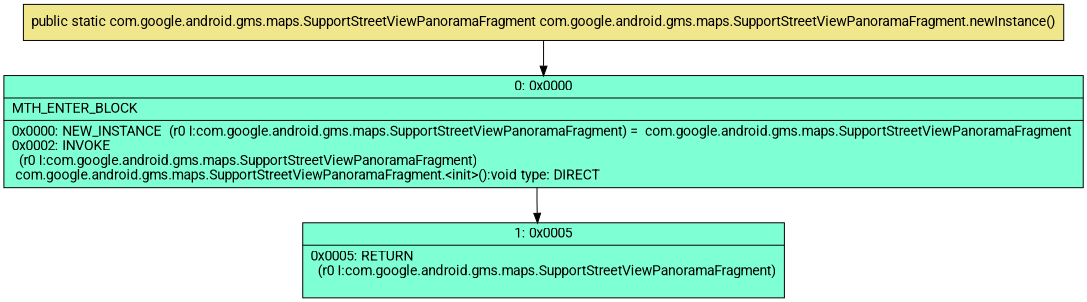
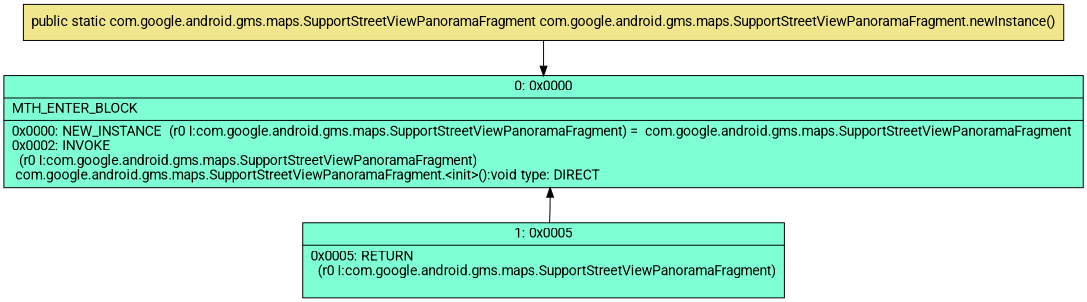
edge "0: 0x0000" -> "1: 0x0005": reversed
